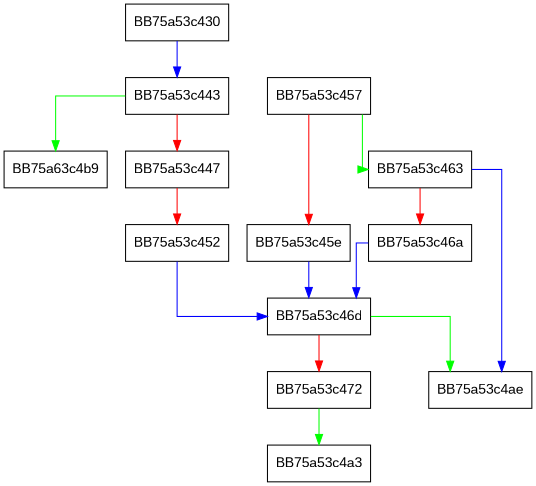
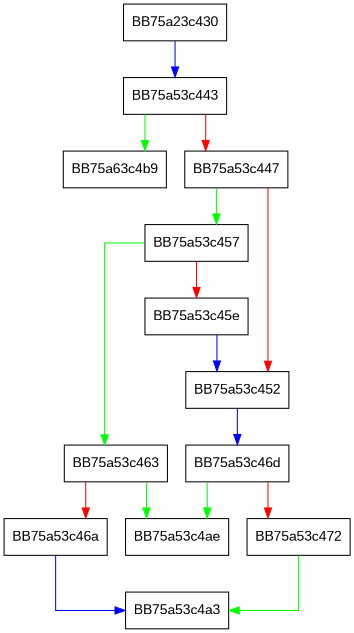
node "BB75a53c430": label "BB75a53c430" -> "BB75a23c430"
edge "BB75a53c447" -> "BB75a53c457": added
edge "BB75a53c463" -> "BB75a53c4ae": color blue -> green
edge "BB75a53c46a" -> "BB75a53c46d": now "BB75a53c46a" -> "BB75a53c4a3"
edge "BB75a53c45e" -> "BB75a53c46d": now "BB75a53c45e" -> "BB75a53c452"
